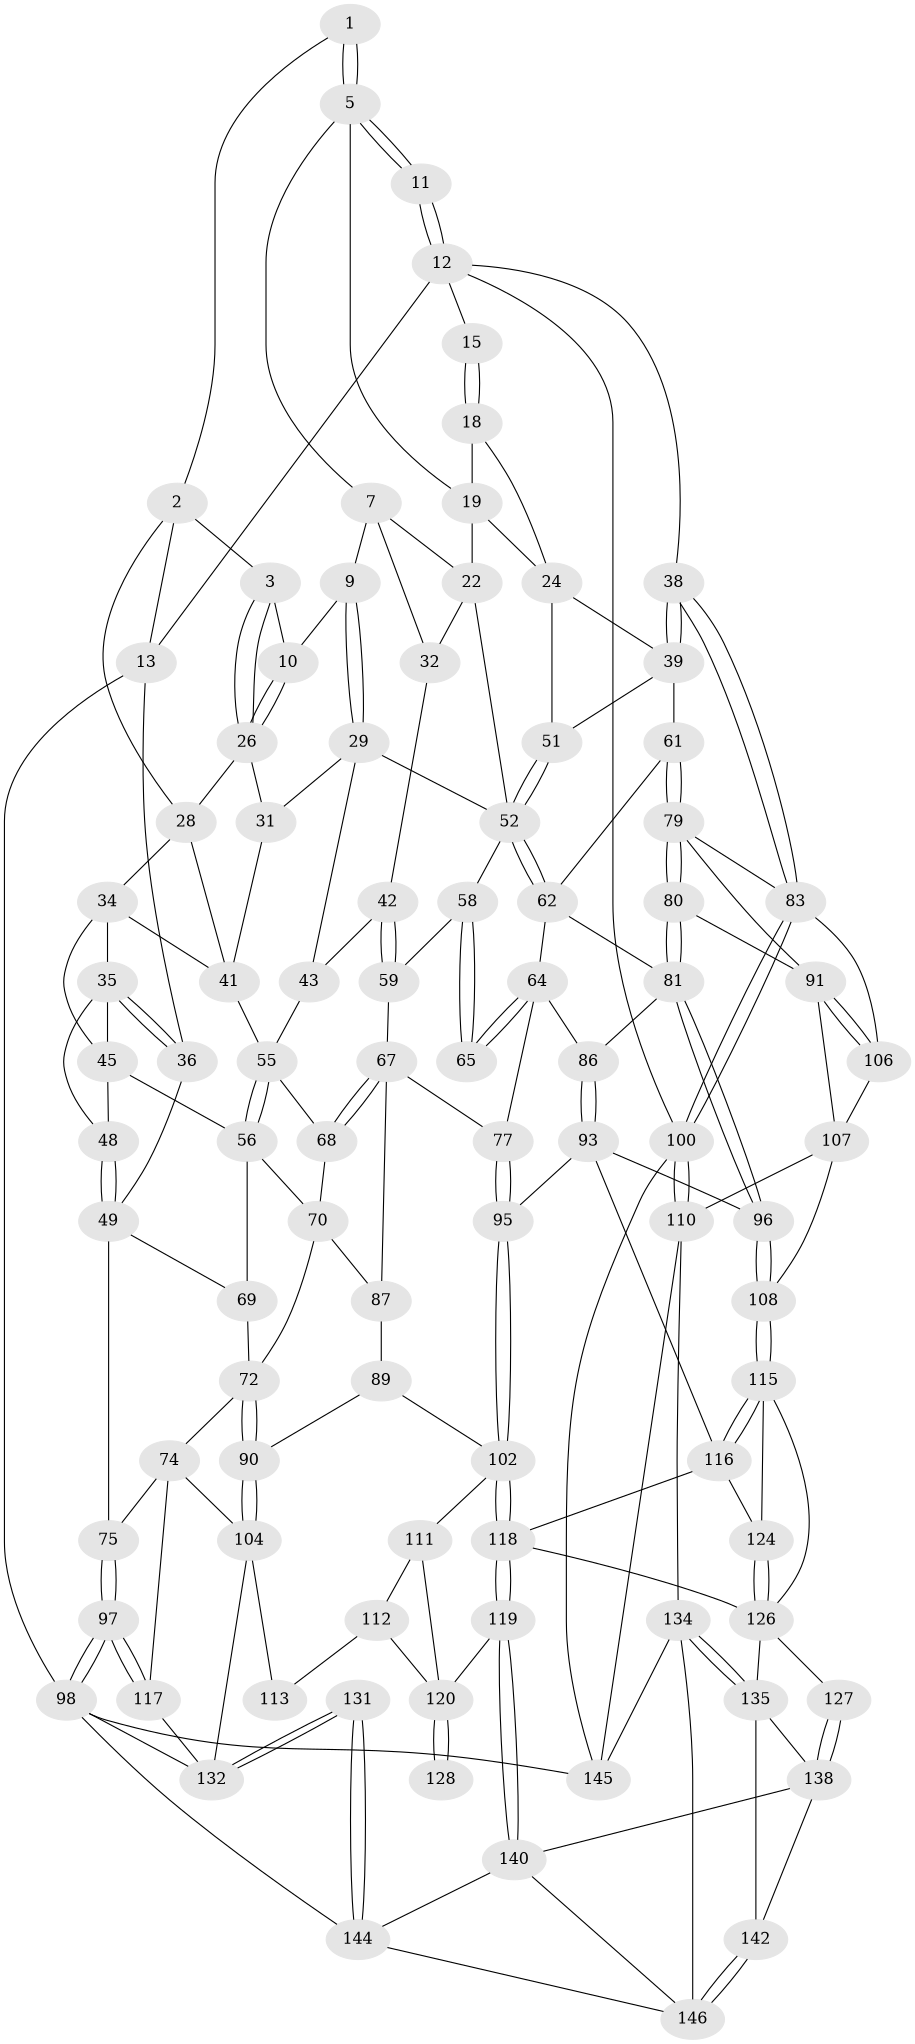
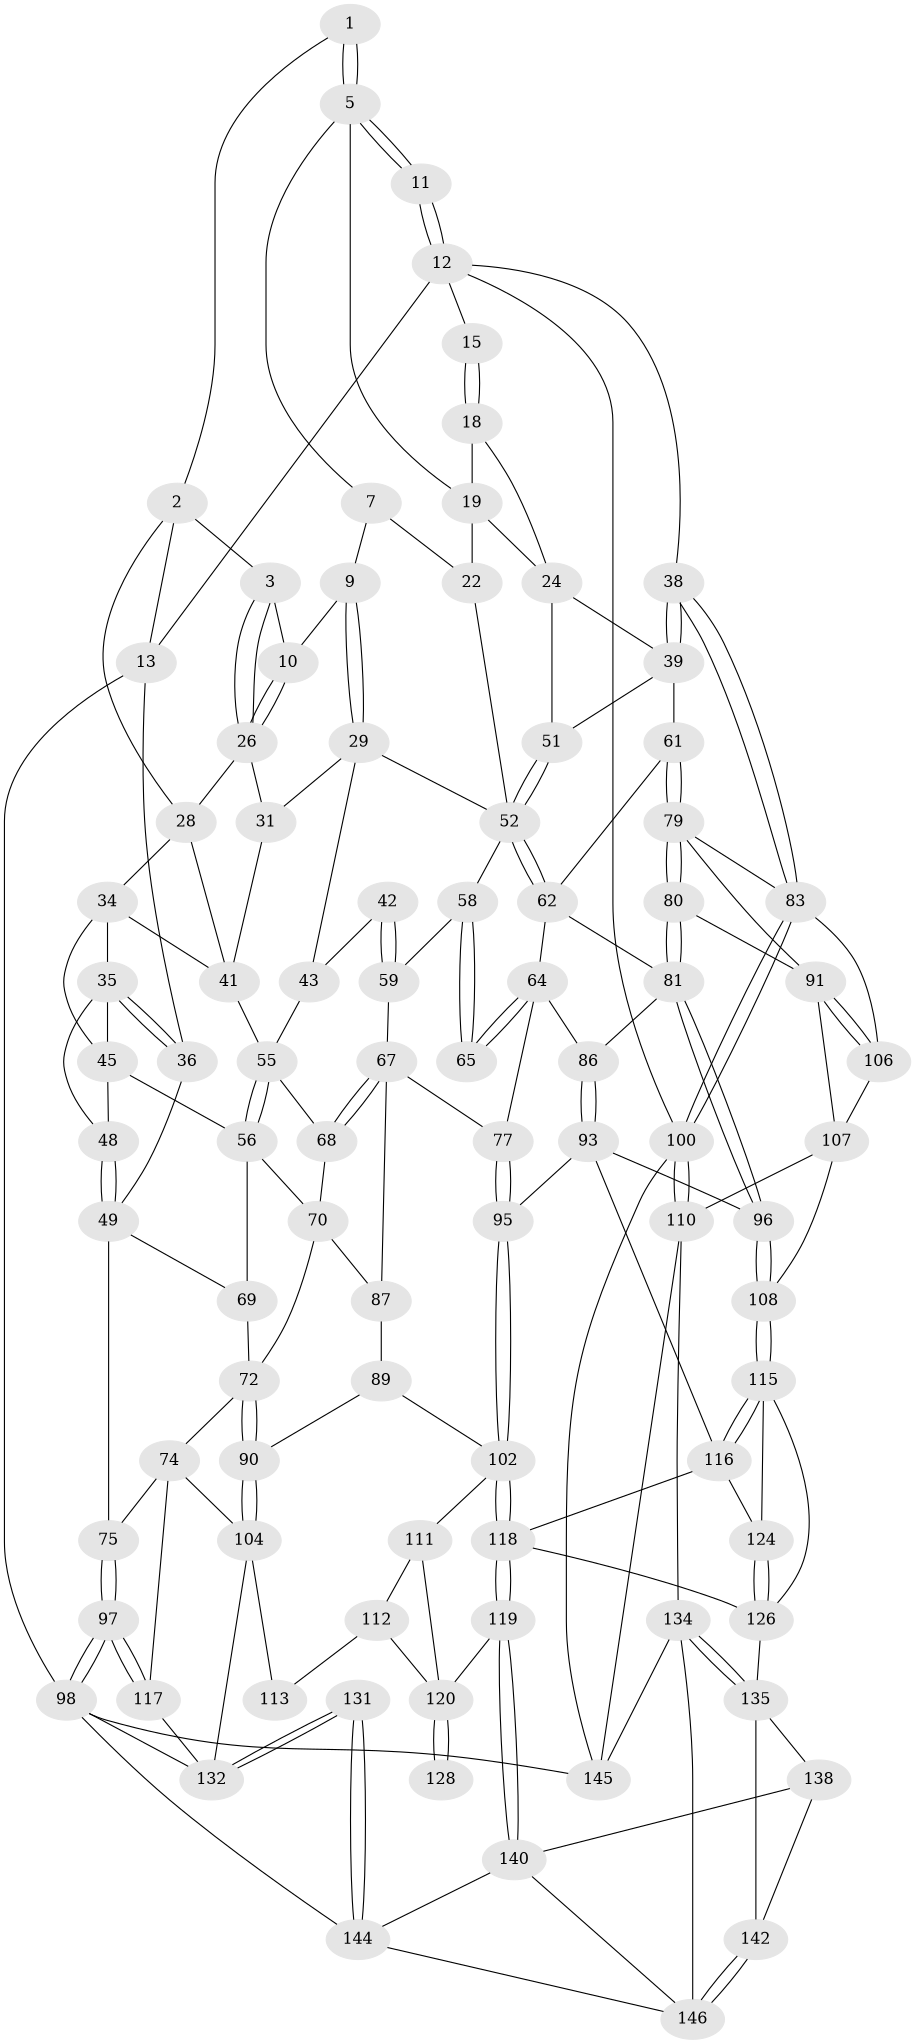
node "32": removed
node "127": removed
